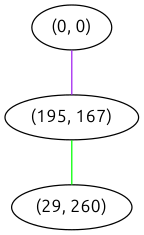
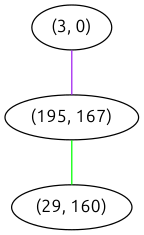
node "(0, 0)": label "(0, 0)" -> "(3, 0)"
node "(29, 260)": label "(29, 260)" -> "(29, 160)"
